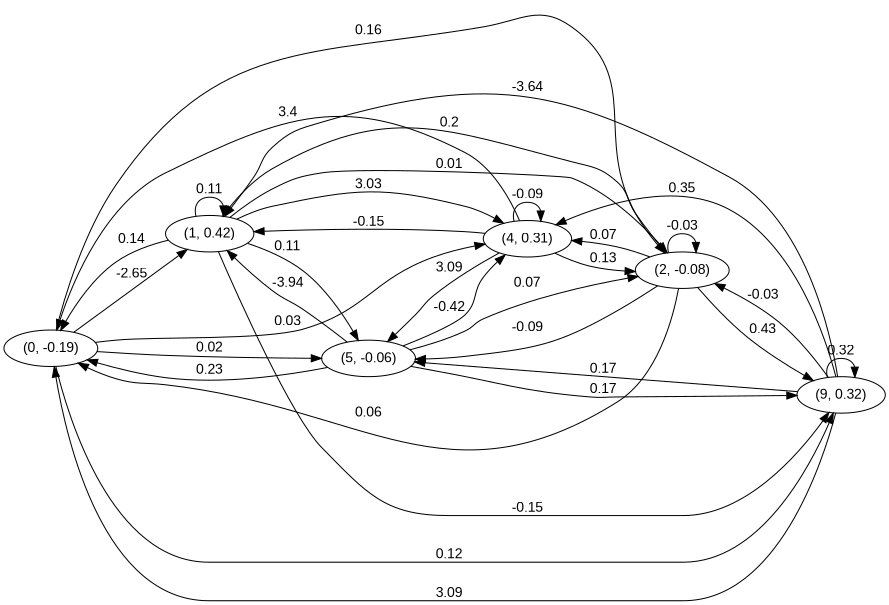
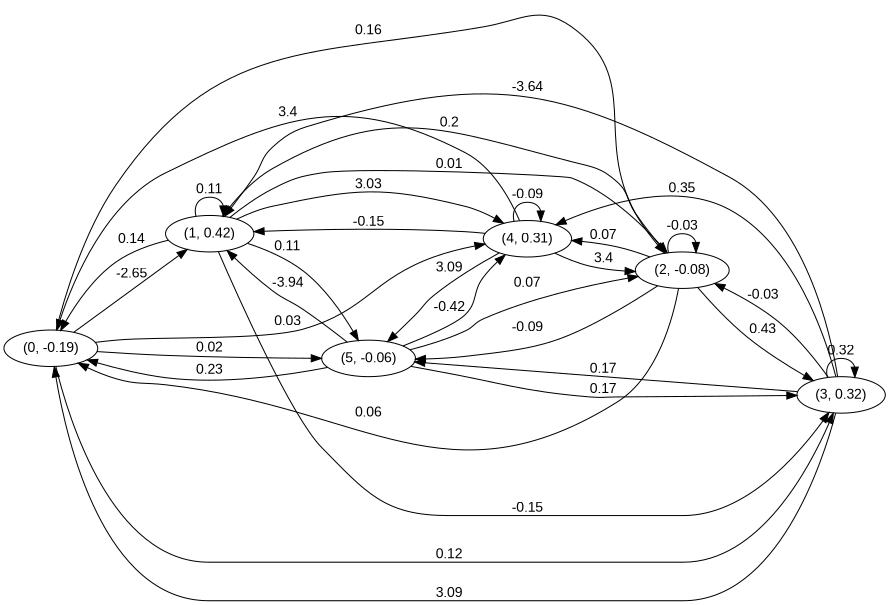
edge "(4, 0.31)" -> "(2, -0.08)": label "0.13" -> "3.4"
node "(9, 0.32)": label "(9, 0.32)" -> "(3, 0.32)"
